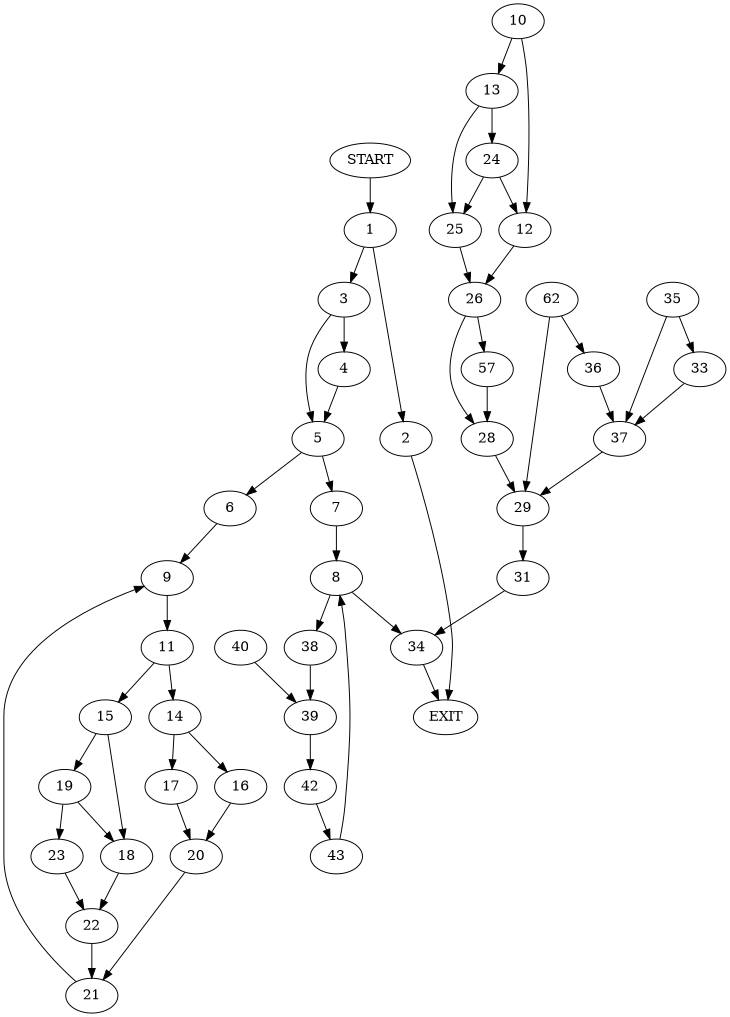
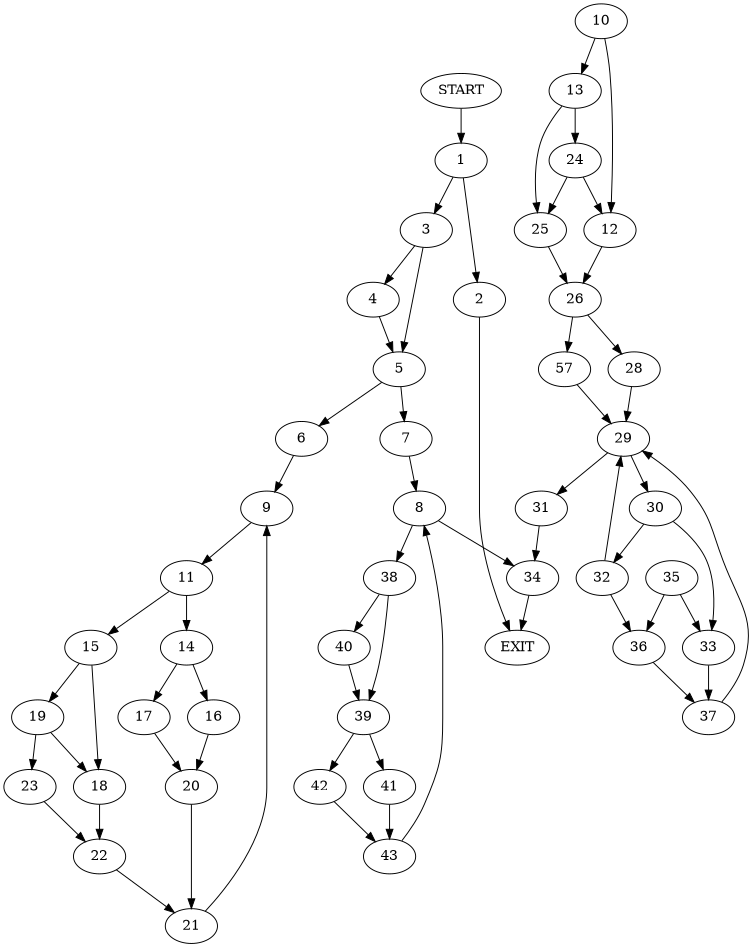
node "62": label "62" -> "32"
edge "35" -> "37": now "35" -> "36"
edge "57" -> "28": now "57" -> "29"
node "30": added
edge "38" -> "40": added
node "41": added
